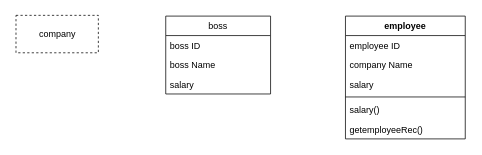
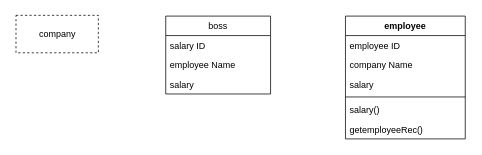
node "boss ID": label "boss ID" -> "salary ID"
node "boss Name": label "boss Name" -> "employee Name"
